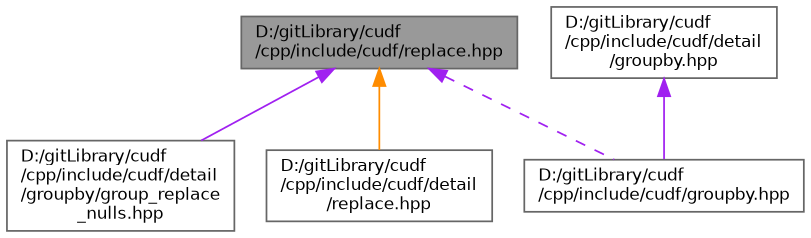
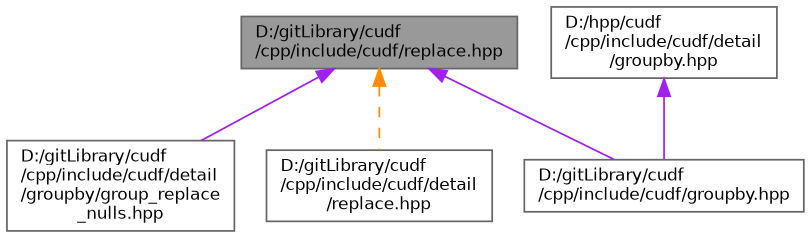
node "D:/gitLibrary/cudf /cpp/include/cudf/detail /groupby.hpp": label "D:/gitLibrary/cudf /cpp/include/cudf/detail /groupby.hpp" -> "D:/hpp/cudf /cpp/include/cudf/detail /groupby.hpp"
edge "D:/gitLibrary/cudf /cpp/include/cudf/detail /replace.hpp" -> "D:/gitLibrary/cudf /cpp/include/cudf/replace.hpp": style solid -> dashed
edge "D:/gitLibrary/cudf /cpp/include/cudf/groupby.hpp" -> "D:/gitLibrary/cudf /cpp/include/cudf/replace.hpp": style dashed -> solid
